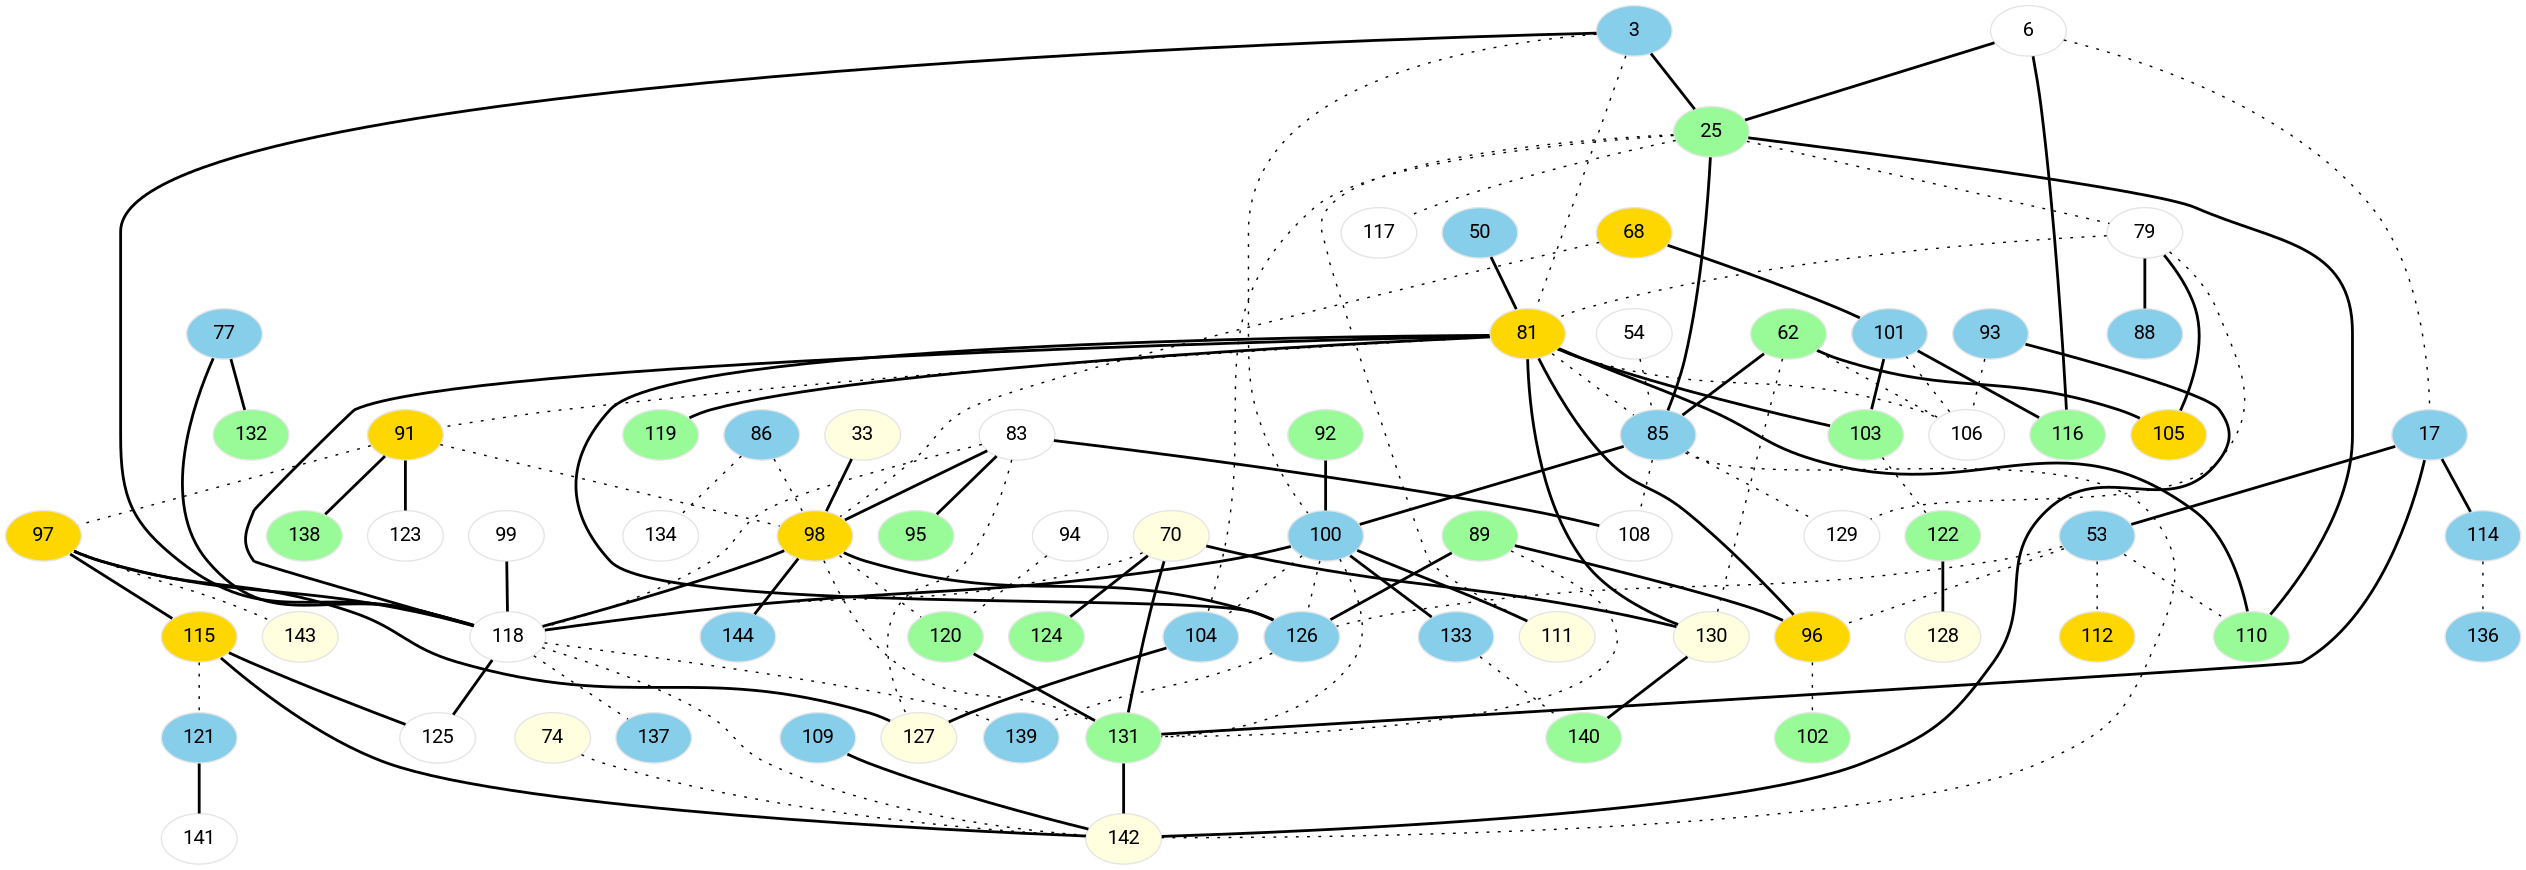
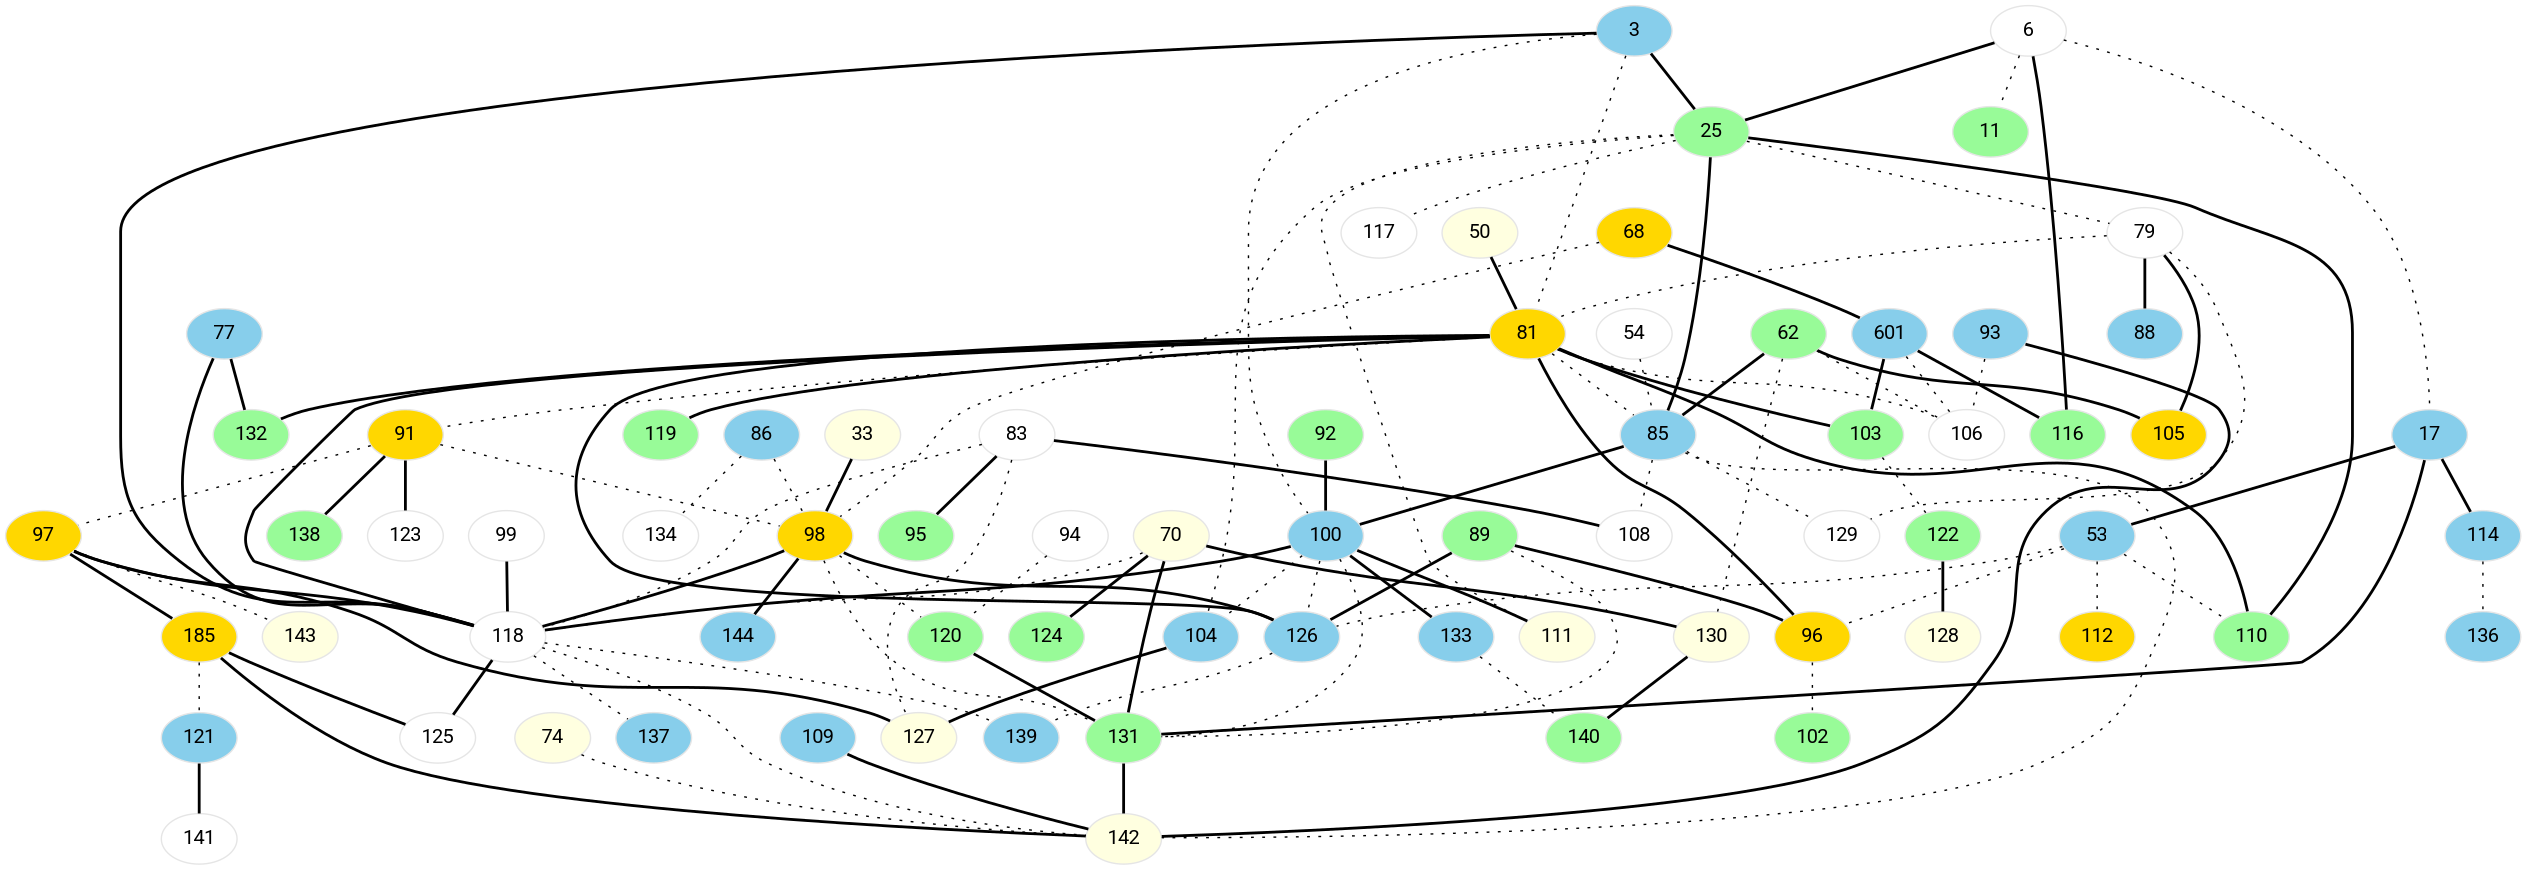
node "11": added
node "50": fillcolor skyblue -> lightyellow
node "101": label "101" -> "601"
edge "83" -- "98": removed
edge "81" -- "130": now "81" -- "132"
node "115": label "115" -> "185"
